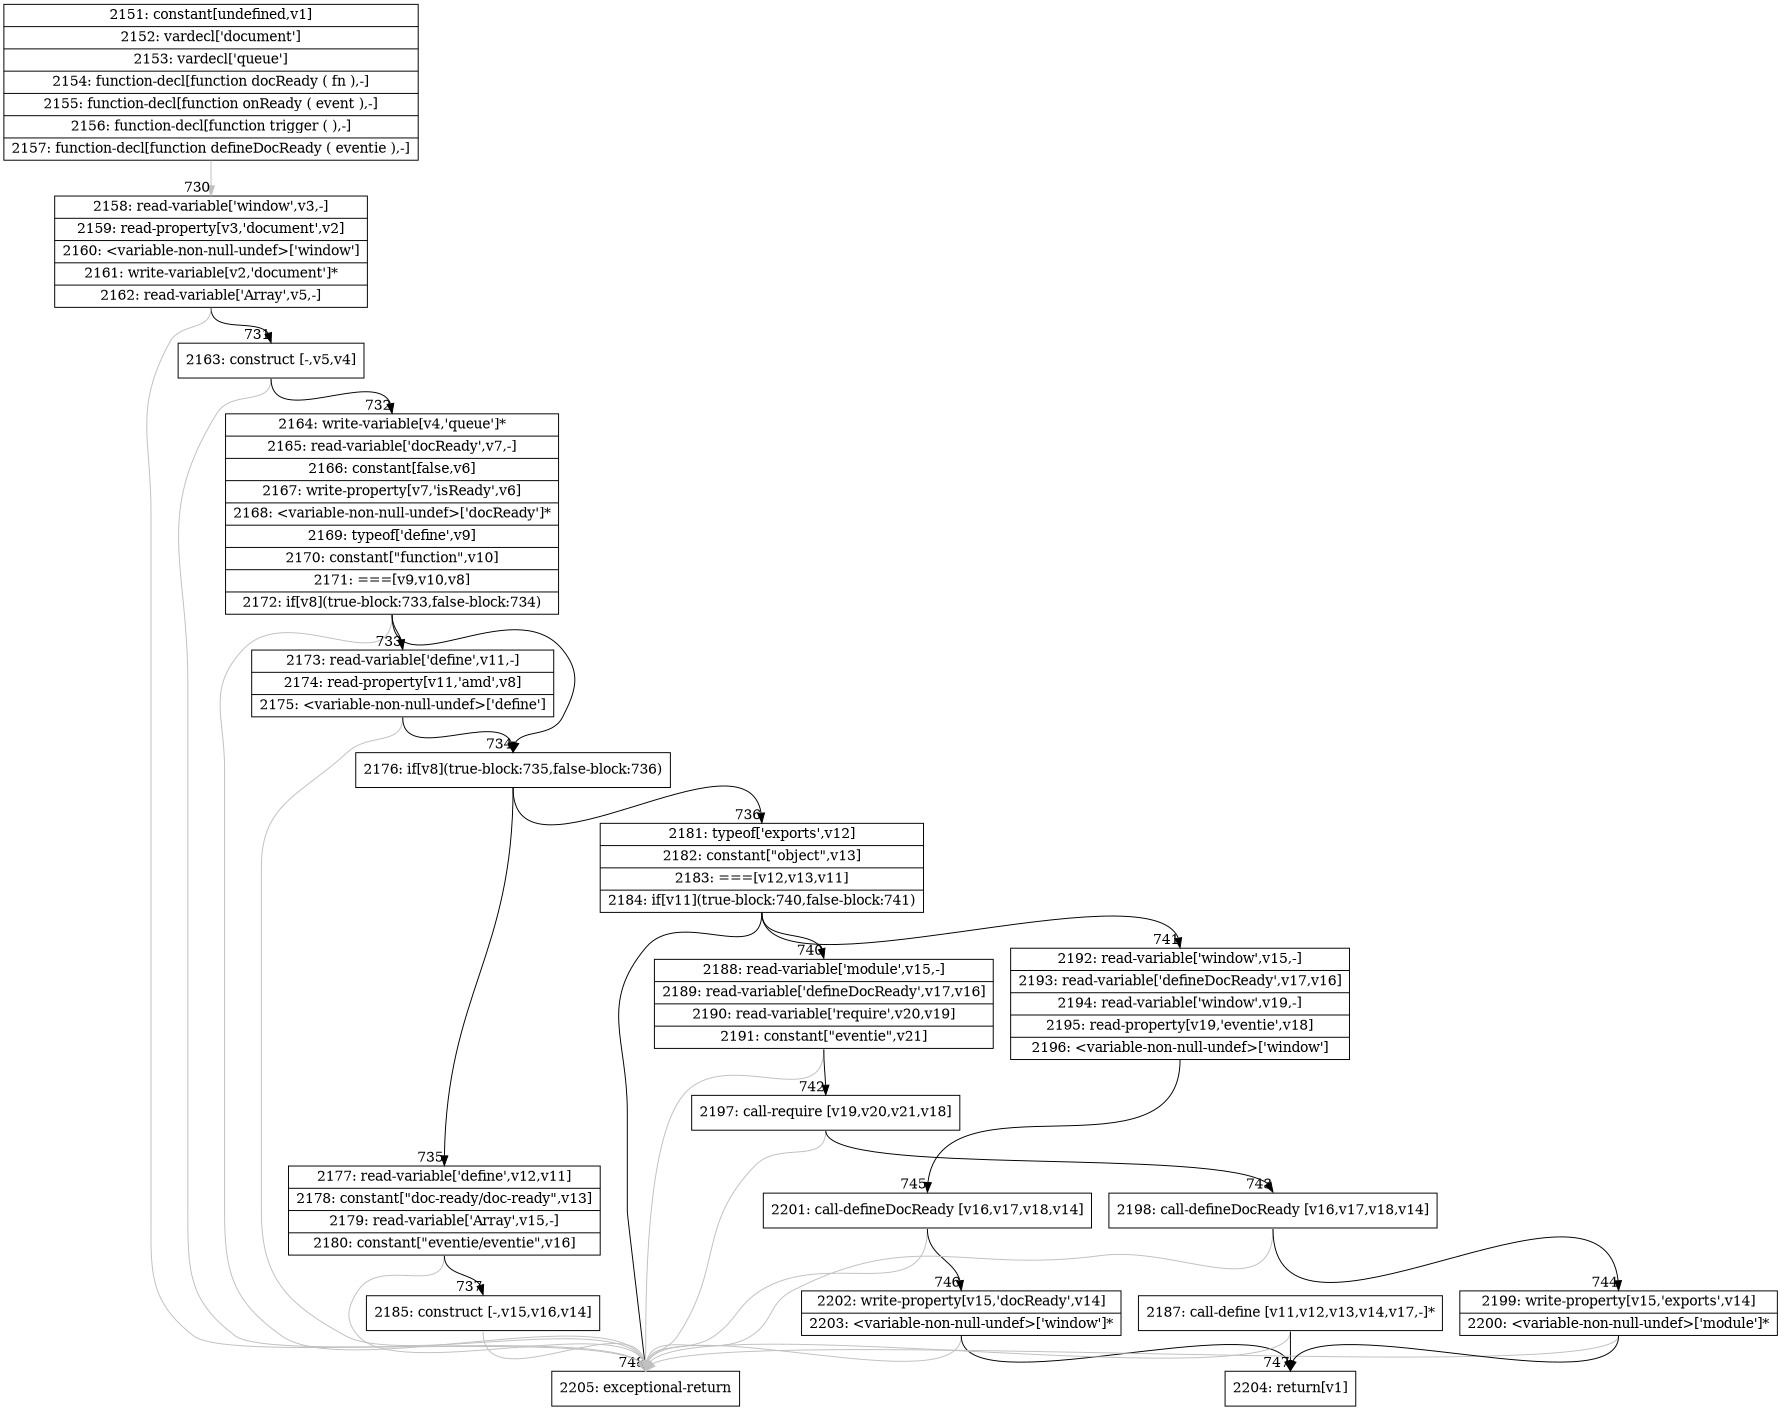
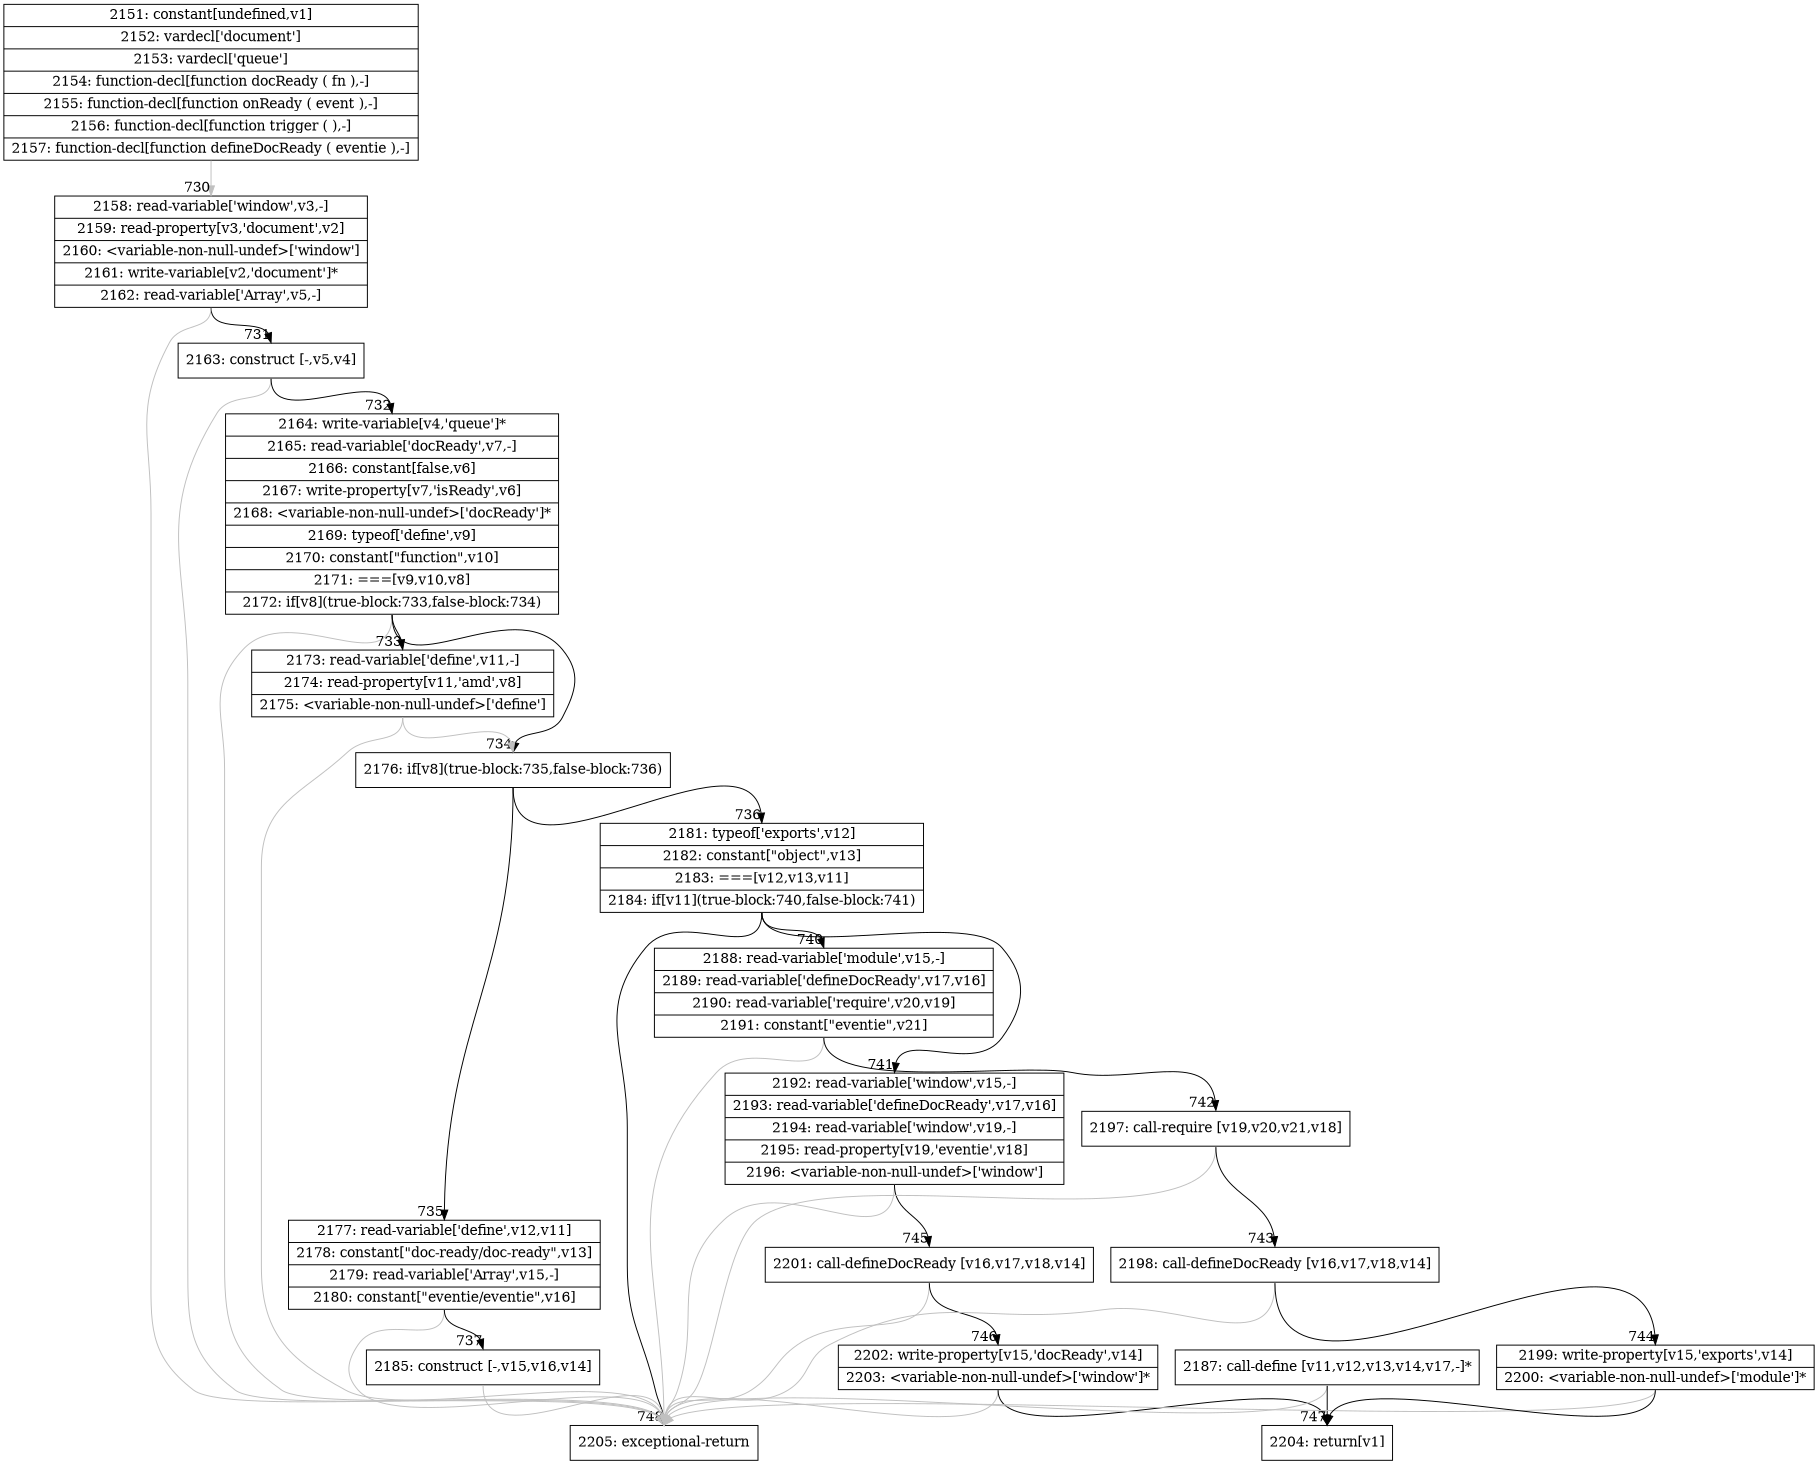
edge "2173: read-variable['define',v11,-]" -> "2176: if[v8](true-block:735,false-block:736)": color black -> gray
edge "2192: read-variable['window',v15,-]" -> "2205: exceptional-return": added
